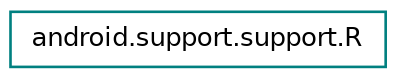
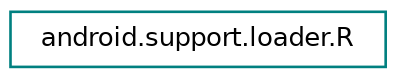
node "android.support.support.R": label "android.support.support.R" -> "android.support.loader.R"
